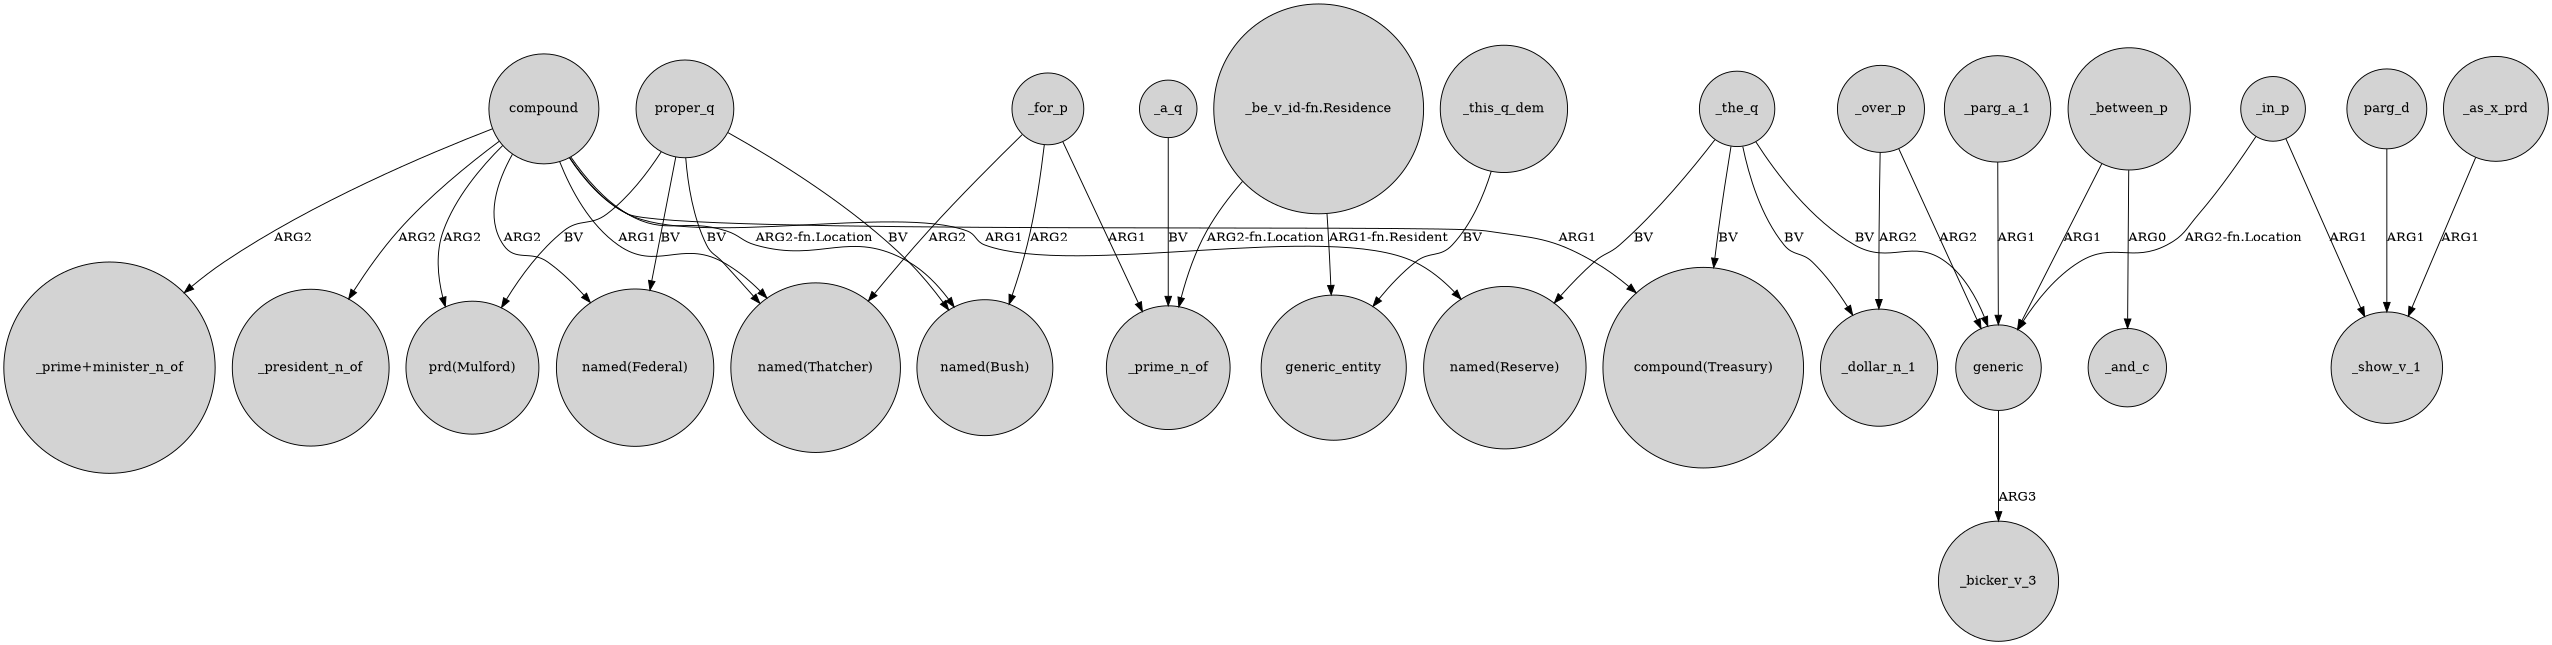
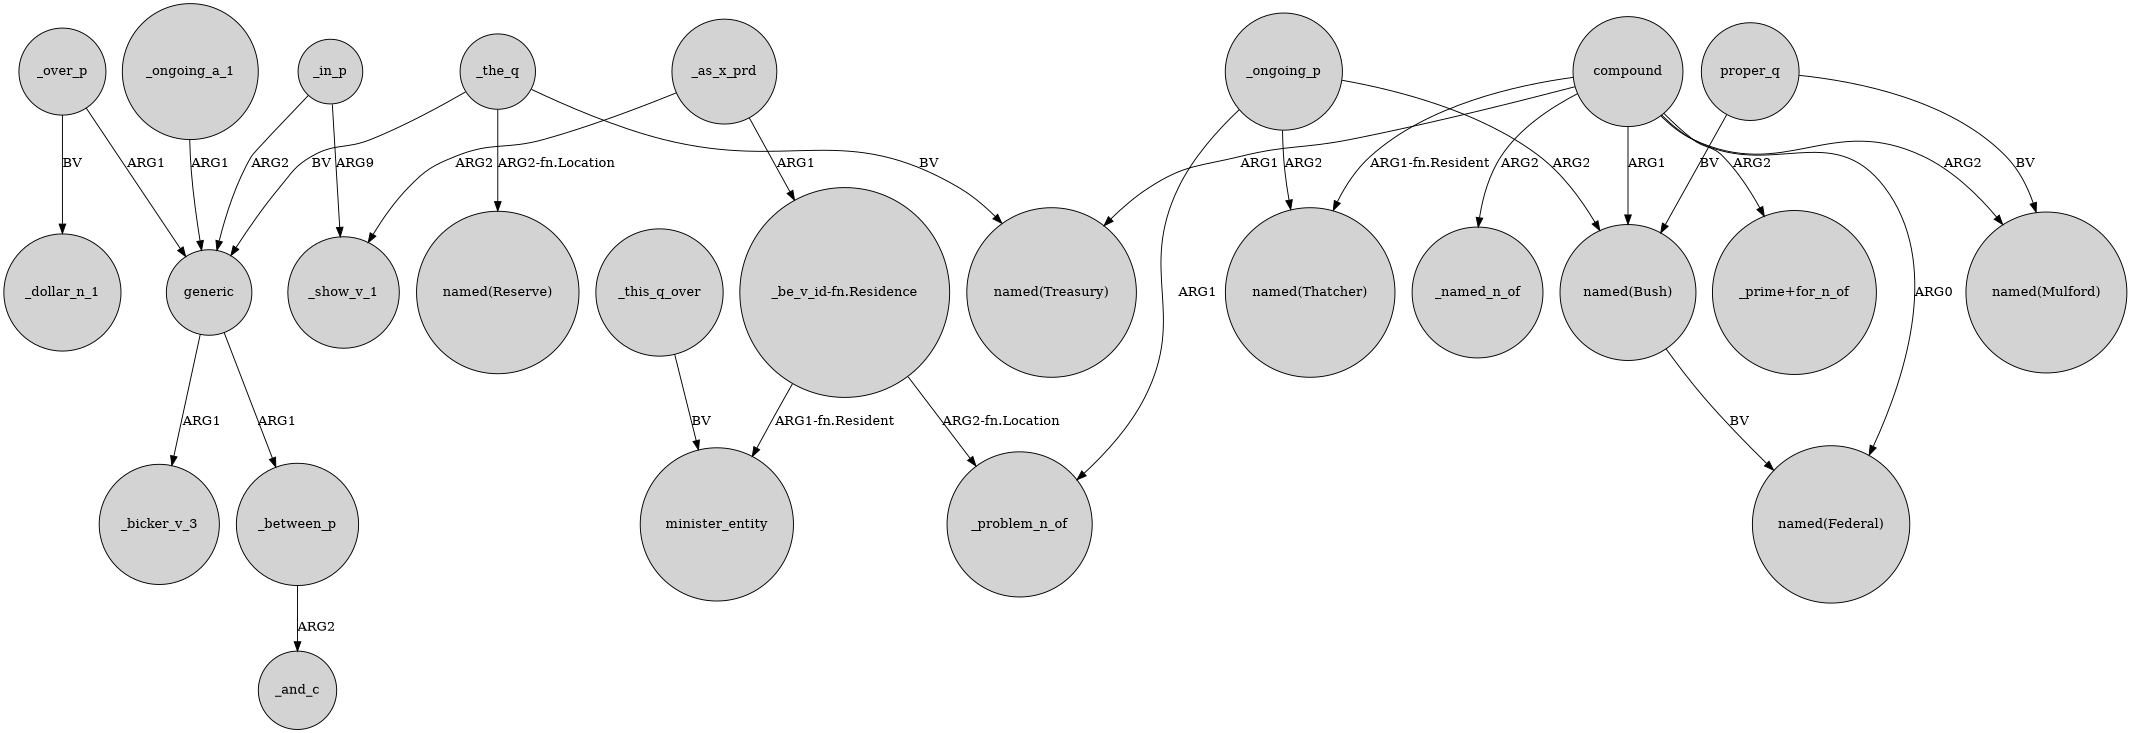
node "_for_p": label "_for_p" -> "_ongoing_p"
node "_a_q": removed
node "_this_q_dem": label "_this_q_dem" -> "_this_q_over"
node "_parg_a_1": label "_parg_a_1" -> "_ongoing_a_1"
node "parg_d": removed
edge "_as_x_prd" -> "_be_v_id-fn.Residence": added, label "ARG1"
edge "proper_q" -> "named(Federal)": now "named(Bush)" -> "named(Federal)"
edge "proper_q" -> "named(Thatcher)": removed, label "BV"
edge "compound" -> "named(Federal)": label "ARG2" -> "ARG0"
edge "compound" -> "named(Thatcher)": label "ARG1" -> "ARG1-fn.Resident"
edge "compound" -> "named(Bush)": label "ARG2-fn.Location" -> "ARG1"
edge "_the_q" -> "named(Reserve)": label "BV" -> "ARG2-fn.Location"
edge "_the_q" -> "_dollar_n_1": removed, label "BV"
edge "_over_p" -> "_dollar_n_1": label "ARG2" -> "BV"
edge "_over_p" -> "generic": label "ARG2" -> "ARG1"
edge "_between_p" -> "_and_c": label "ARG0" -> "ARG2"
edge "_in_p" -> "generic": label "ARG2-fn.Location" -> "ARG2"
edge "_in_p" -> "_show_v_1": label "ARG1" -> "ARG9"
edge "_as_x_prd" -> "_show_v_1": label "ARG1" -> "ARG2"
edge "_between_p" -> "generic": reversed
edge "compound" -> "named(Reserve)": removed, label "ARG1"
node "_prime+minister_n_of": label "_prime+minister_n_of" -> "_prime+for_n_of"
node "_president_n_of": label "_president_n_of" -> "_named_n_of"
node "prd(Mulford)": label "prd(Mulford)" -> "named(Mulford)"
node "_prime_n_of": label "_prime_n_of" -> "_problem_n_of"
node "generic_entity": label "generic_entity" -> "minister_entity"
node "compound(Treasury)": label "compound(Treasury)" -> "named(Treasury)"
edge "generic" -> "_bicker_v_3": label "ARG3" -> "ARG1"
